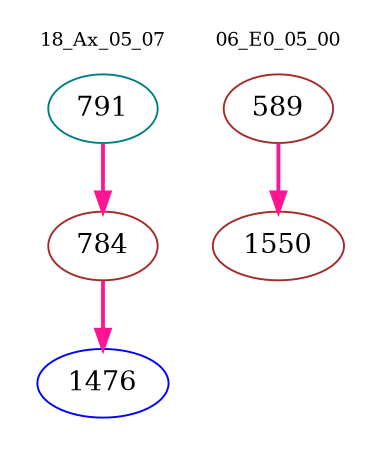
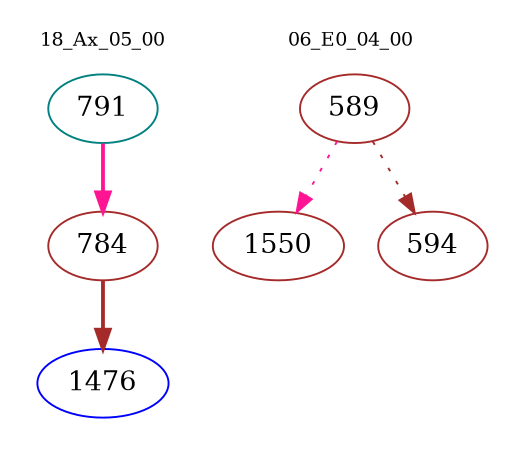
cluster "18_Ax_05_07": label "18_Ax_05_07" -> "18_Ax_05_00"
cluster "06_E0_05_00": label "06_E0_05_00" -> "06_E0_04_00"
edge "589" -> "1550": style bold -> dotted
node "594": added
edge "784" -> "1476": color deeppink -> brown
